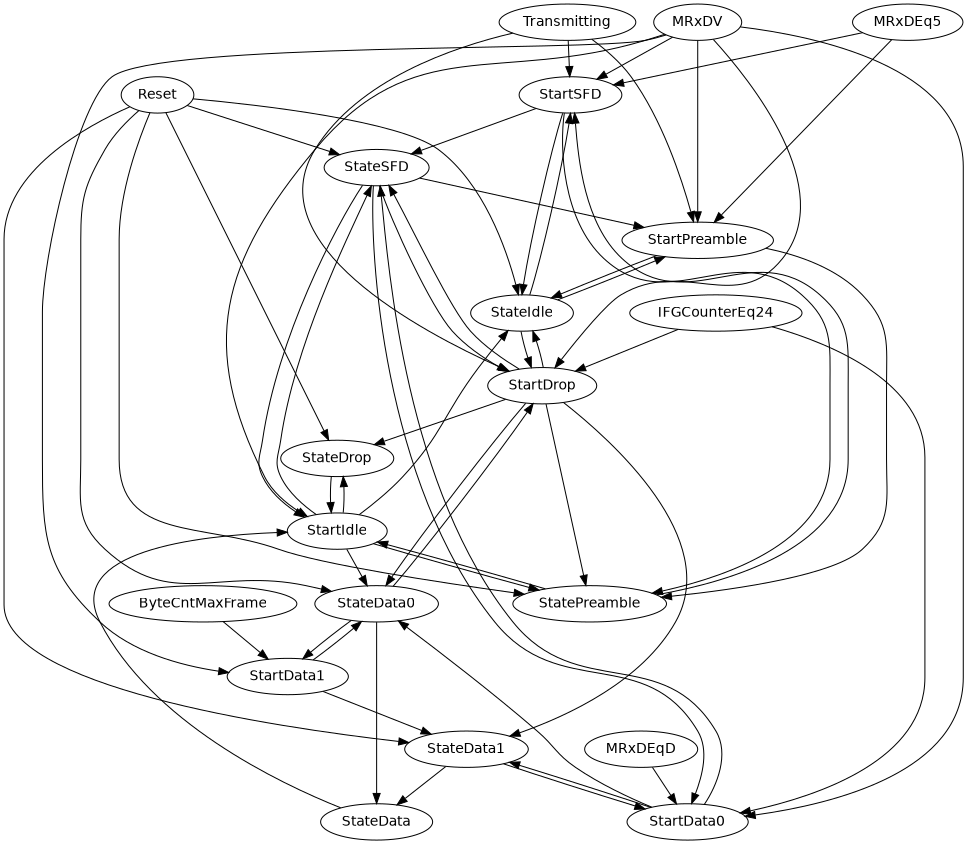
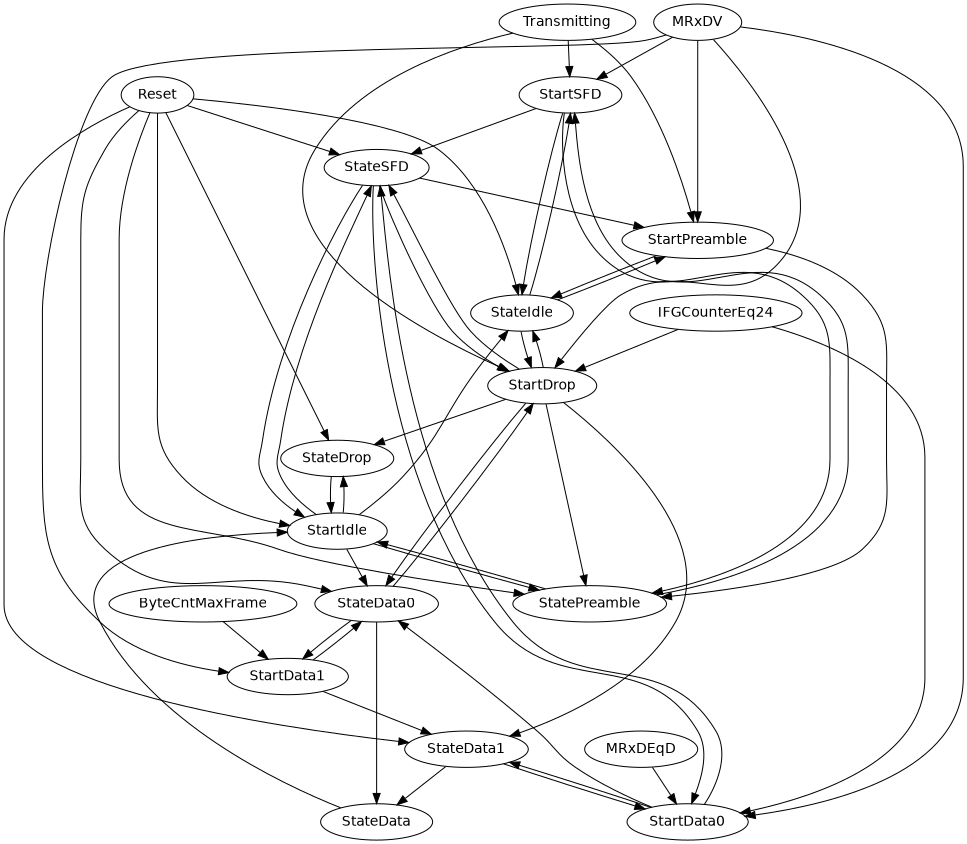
node "MRxDEq5": removed
edge "MRxDV" -> "StartIdle": now "Reset" -> "StartIdle"
